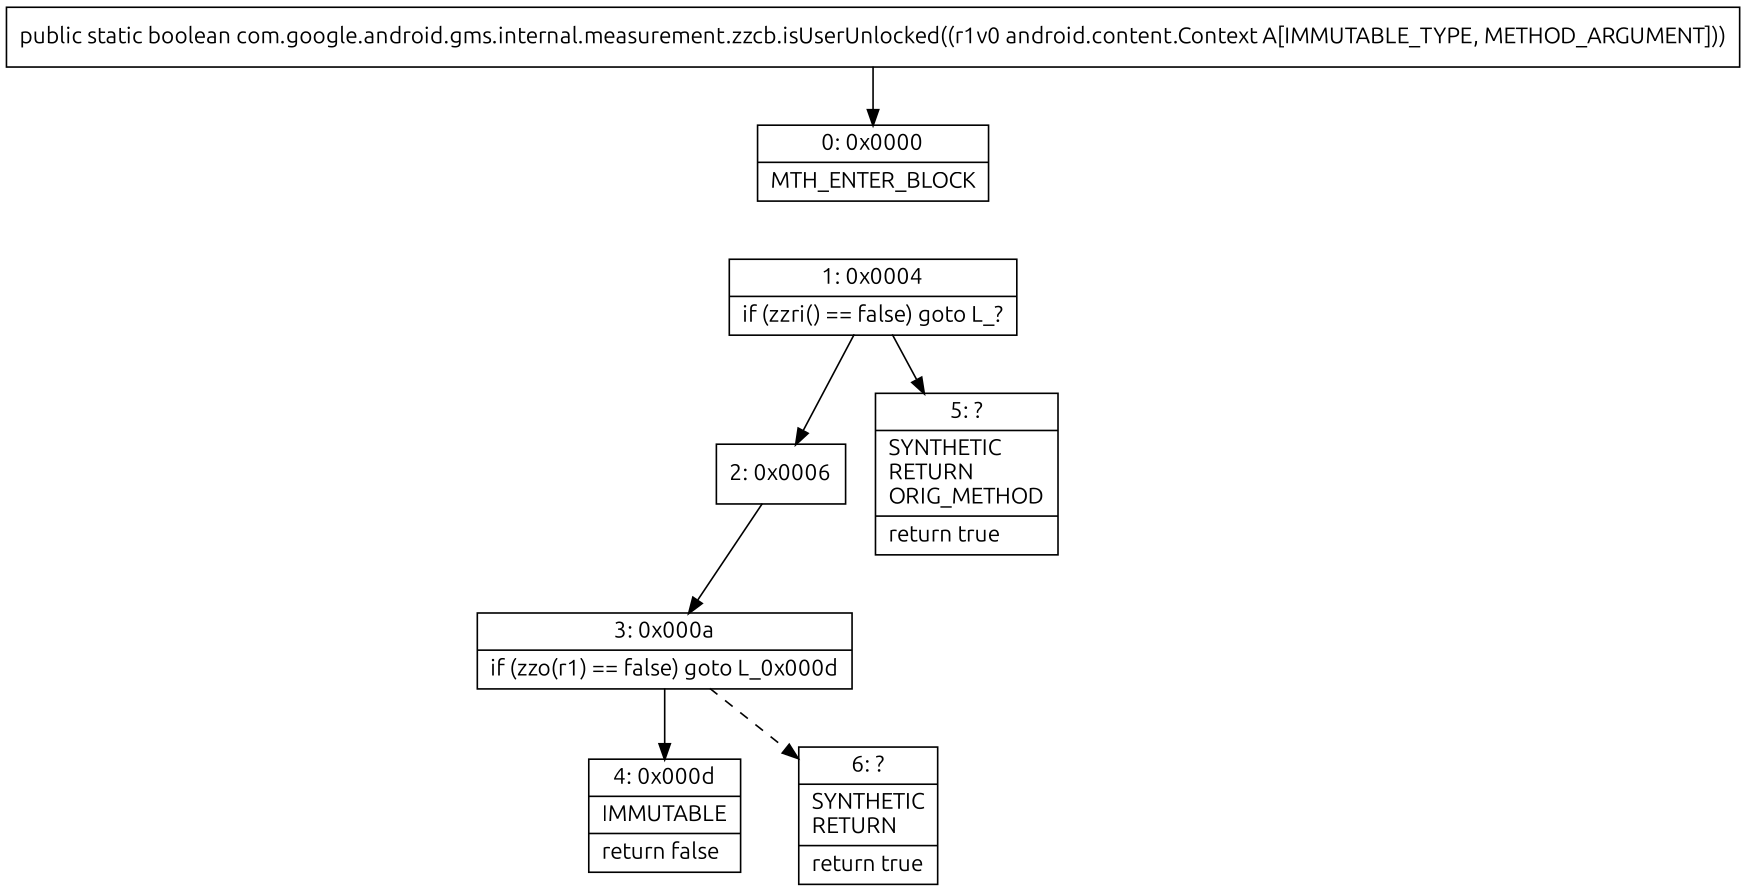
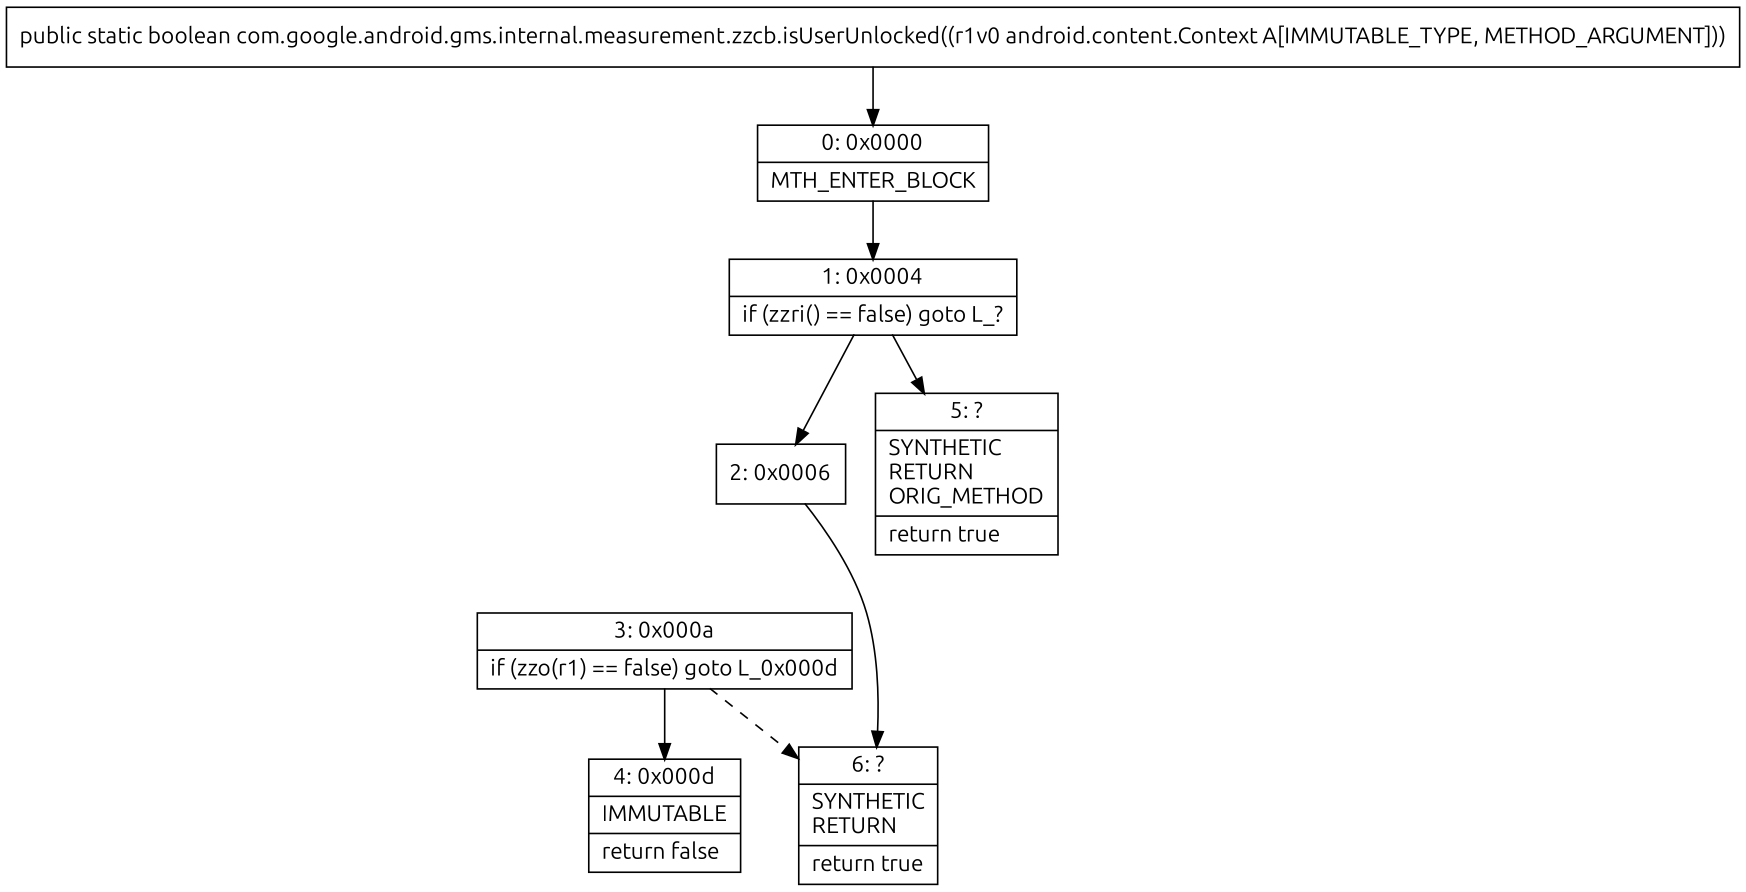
edge "0: 0x0000" -> "1: 0x0004": added
edge "2: 0x0006" -> "3: 0x000a": now "2: 0x0006" -> "6: ?"
